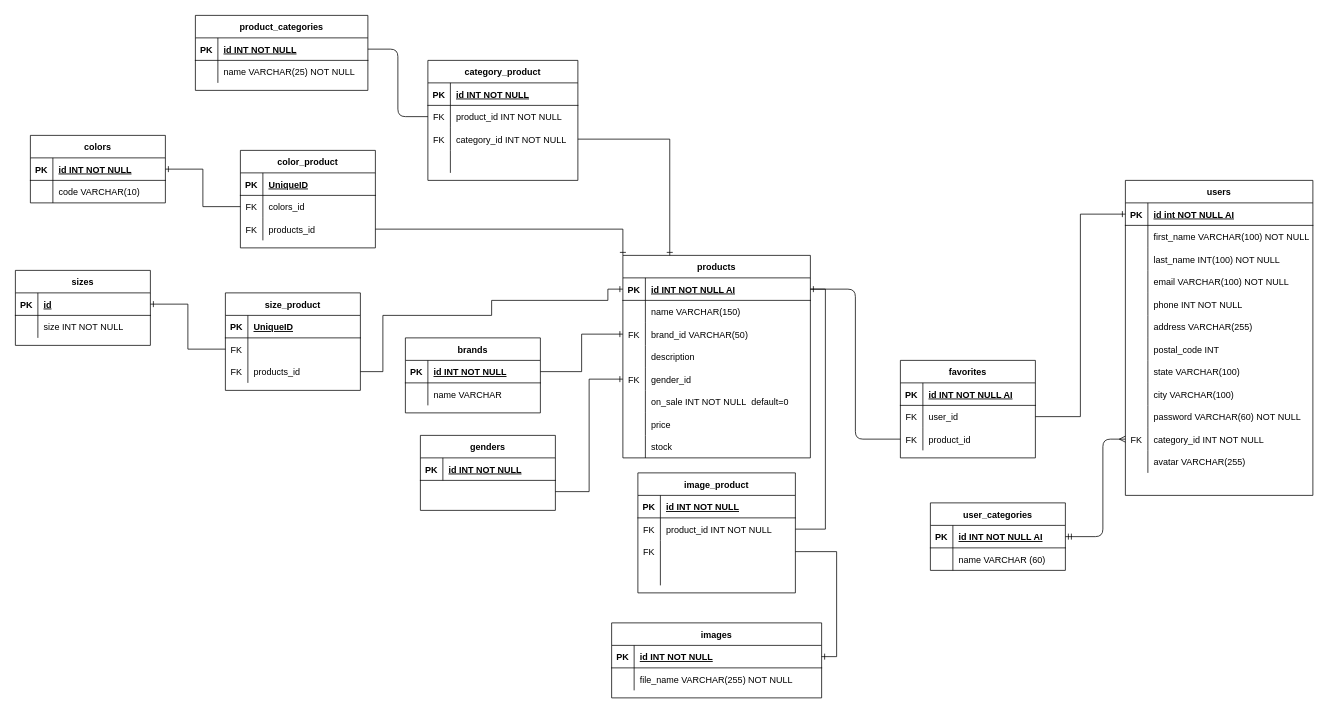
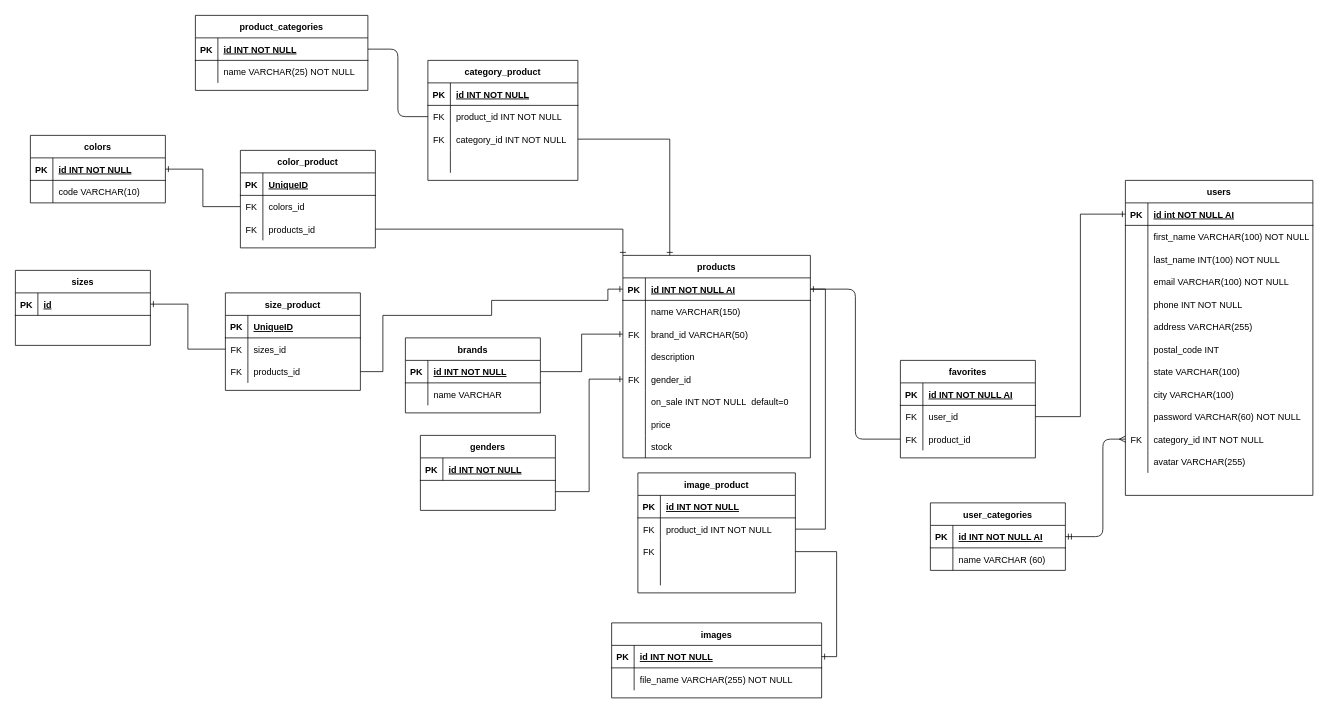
node "size INT NOT NULL": removed
node "sizes_id": added
